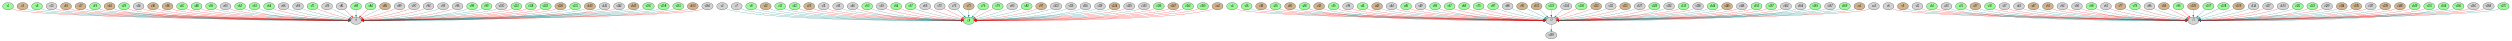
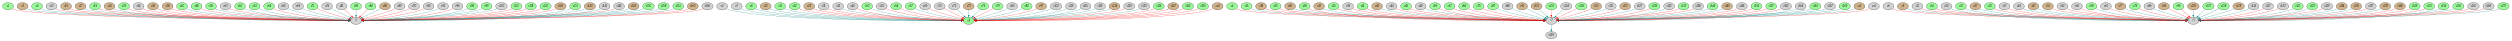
edge "v40" -> "c1": color red -> teal
